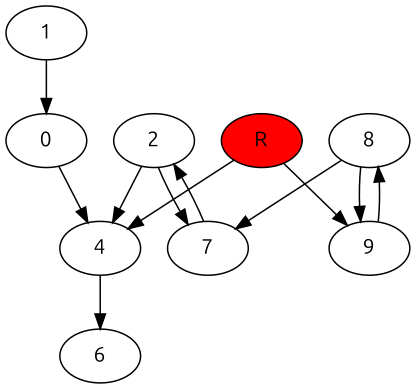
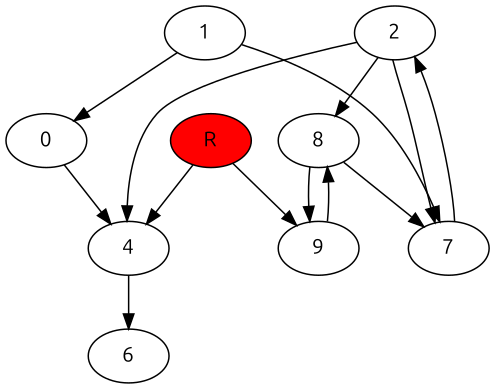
edge "2" -> "8": added
edge "1" -> "7": added
